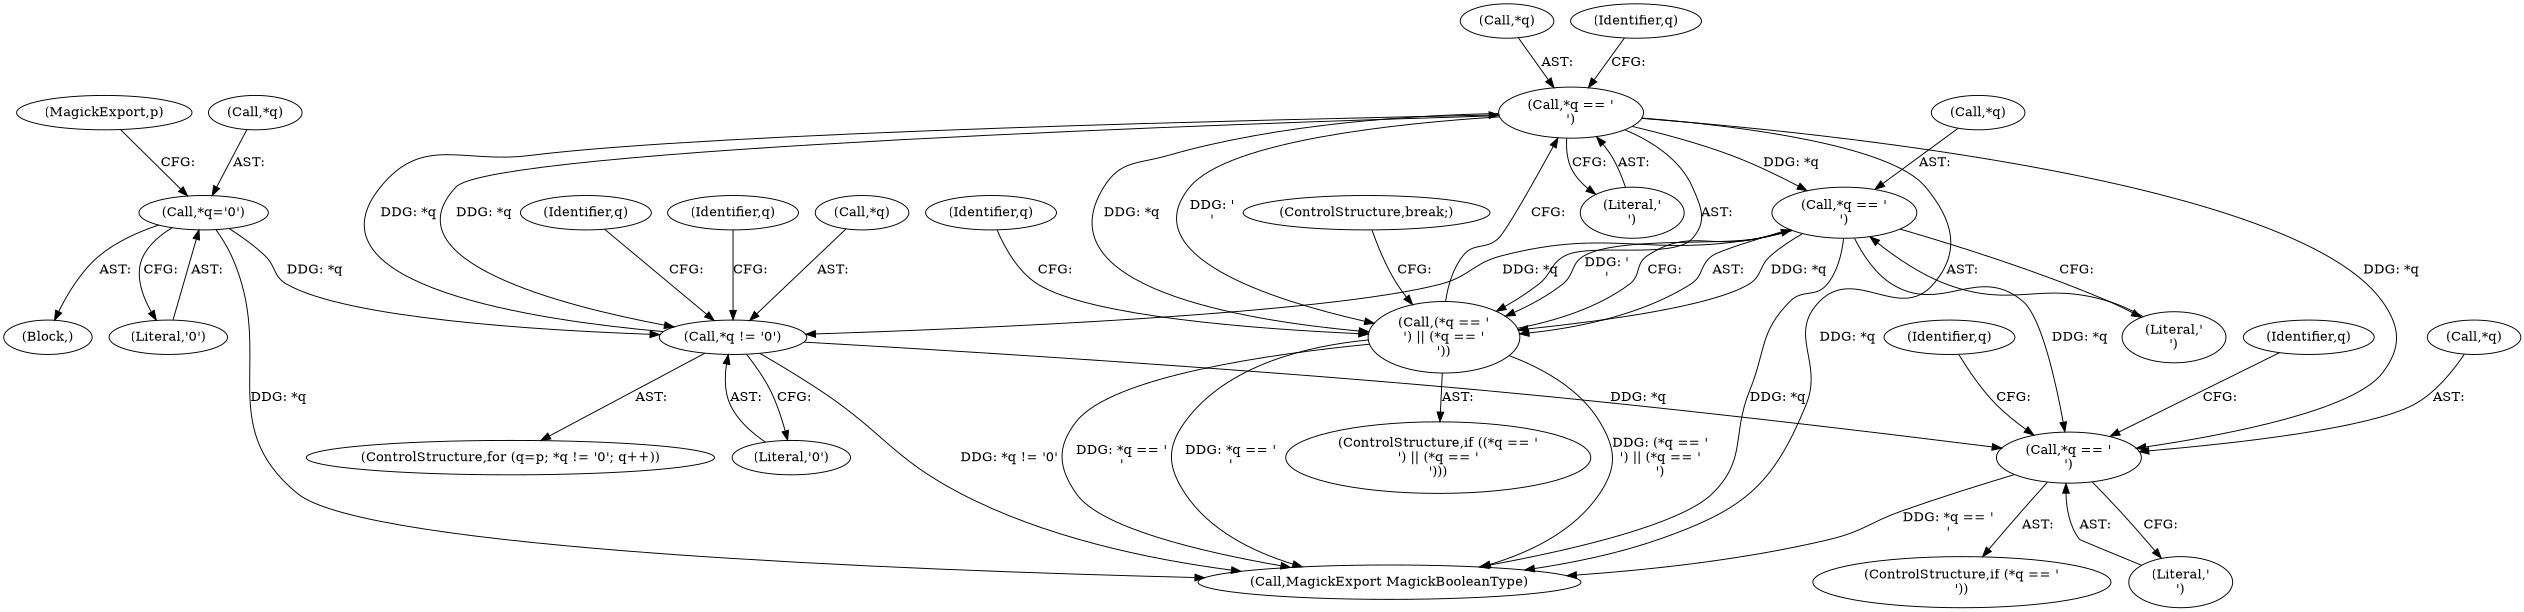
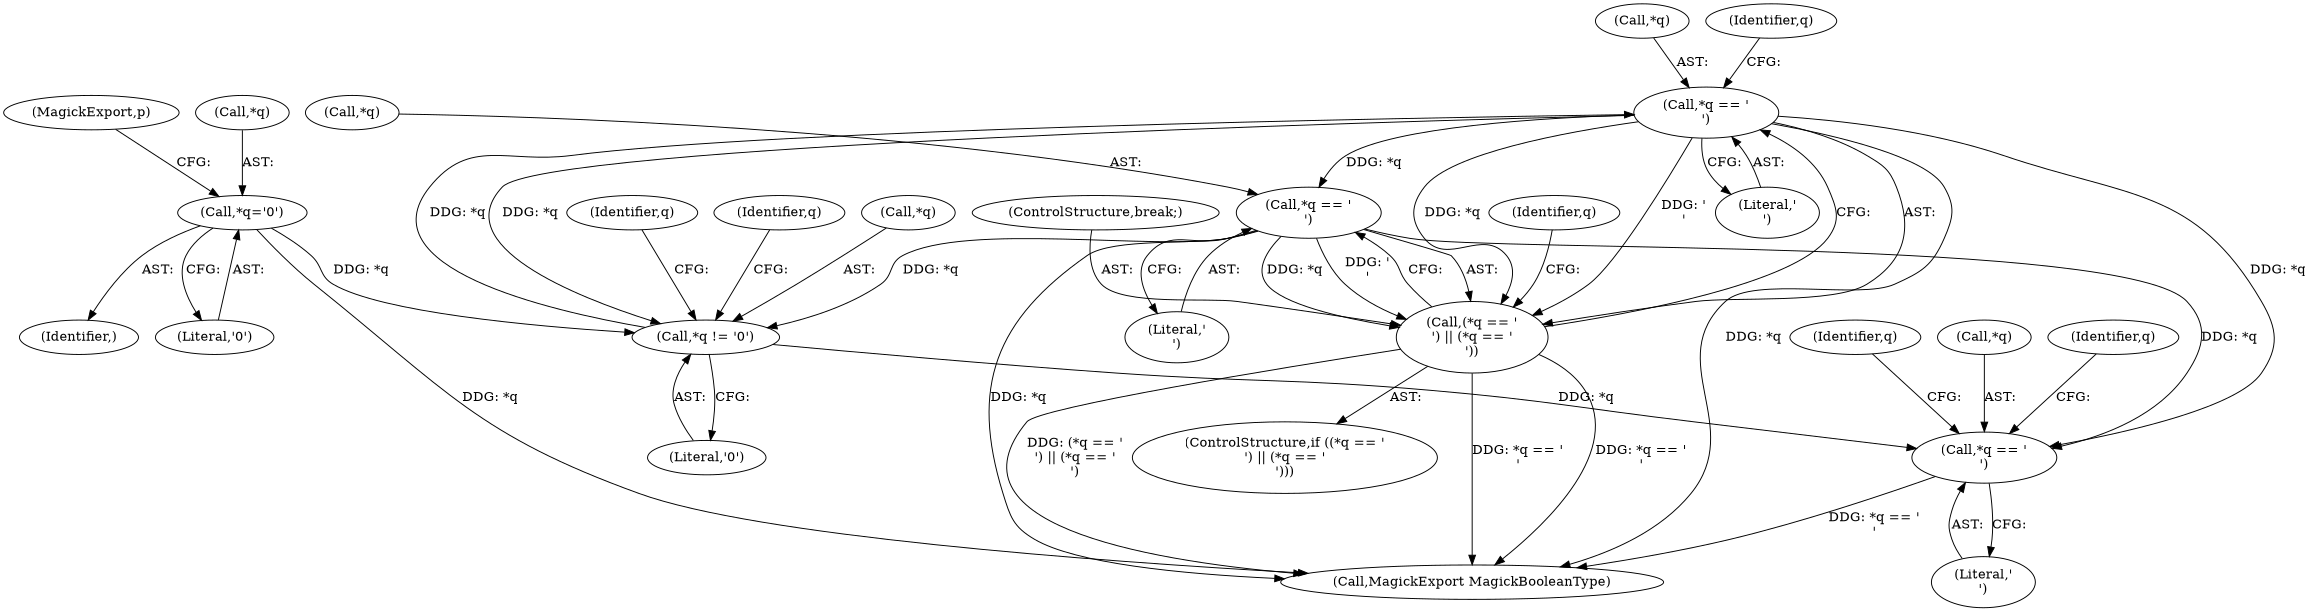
edge "(ControlStructure,break;)" -> "(Call,(*q == ' ') || (*q == ' '))": label "CFG: " -> "AST: "
node "(Block,)": label "(Block,)" -> "(Identifier,)"
node "(ControlStructure,for (q=p; *q != '0'; q++))": removed
edge "(Call,*q != '0')" -> "(Call,MagickExport MagickBooleanType)": removed, label "DDG: *q != '0'"
node "(ControlStructure,if (*q == ' '))": removed
